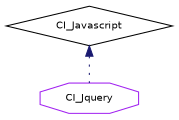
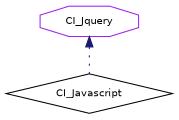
edge "CI_Jquery" -> "CI_Javascript": reversed
